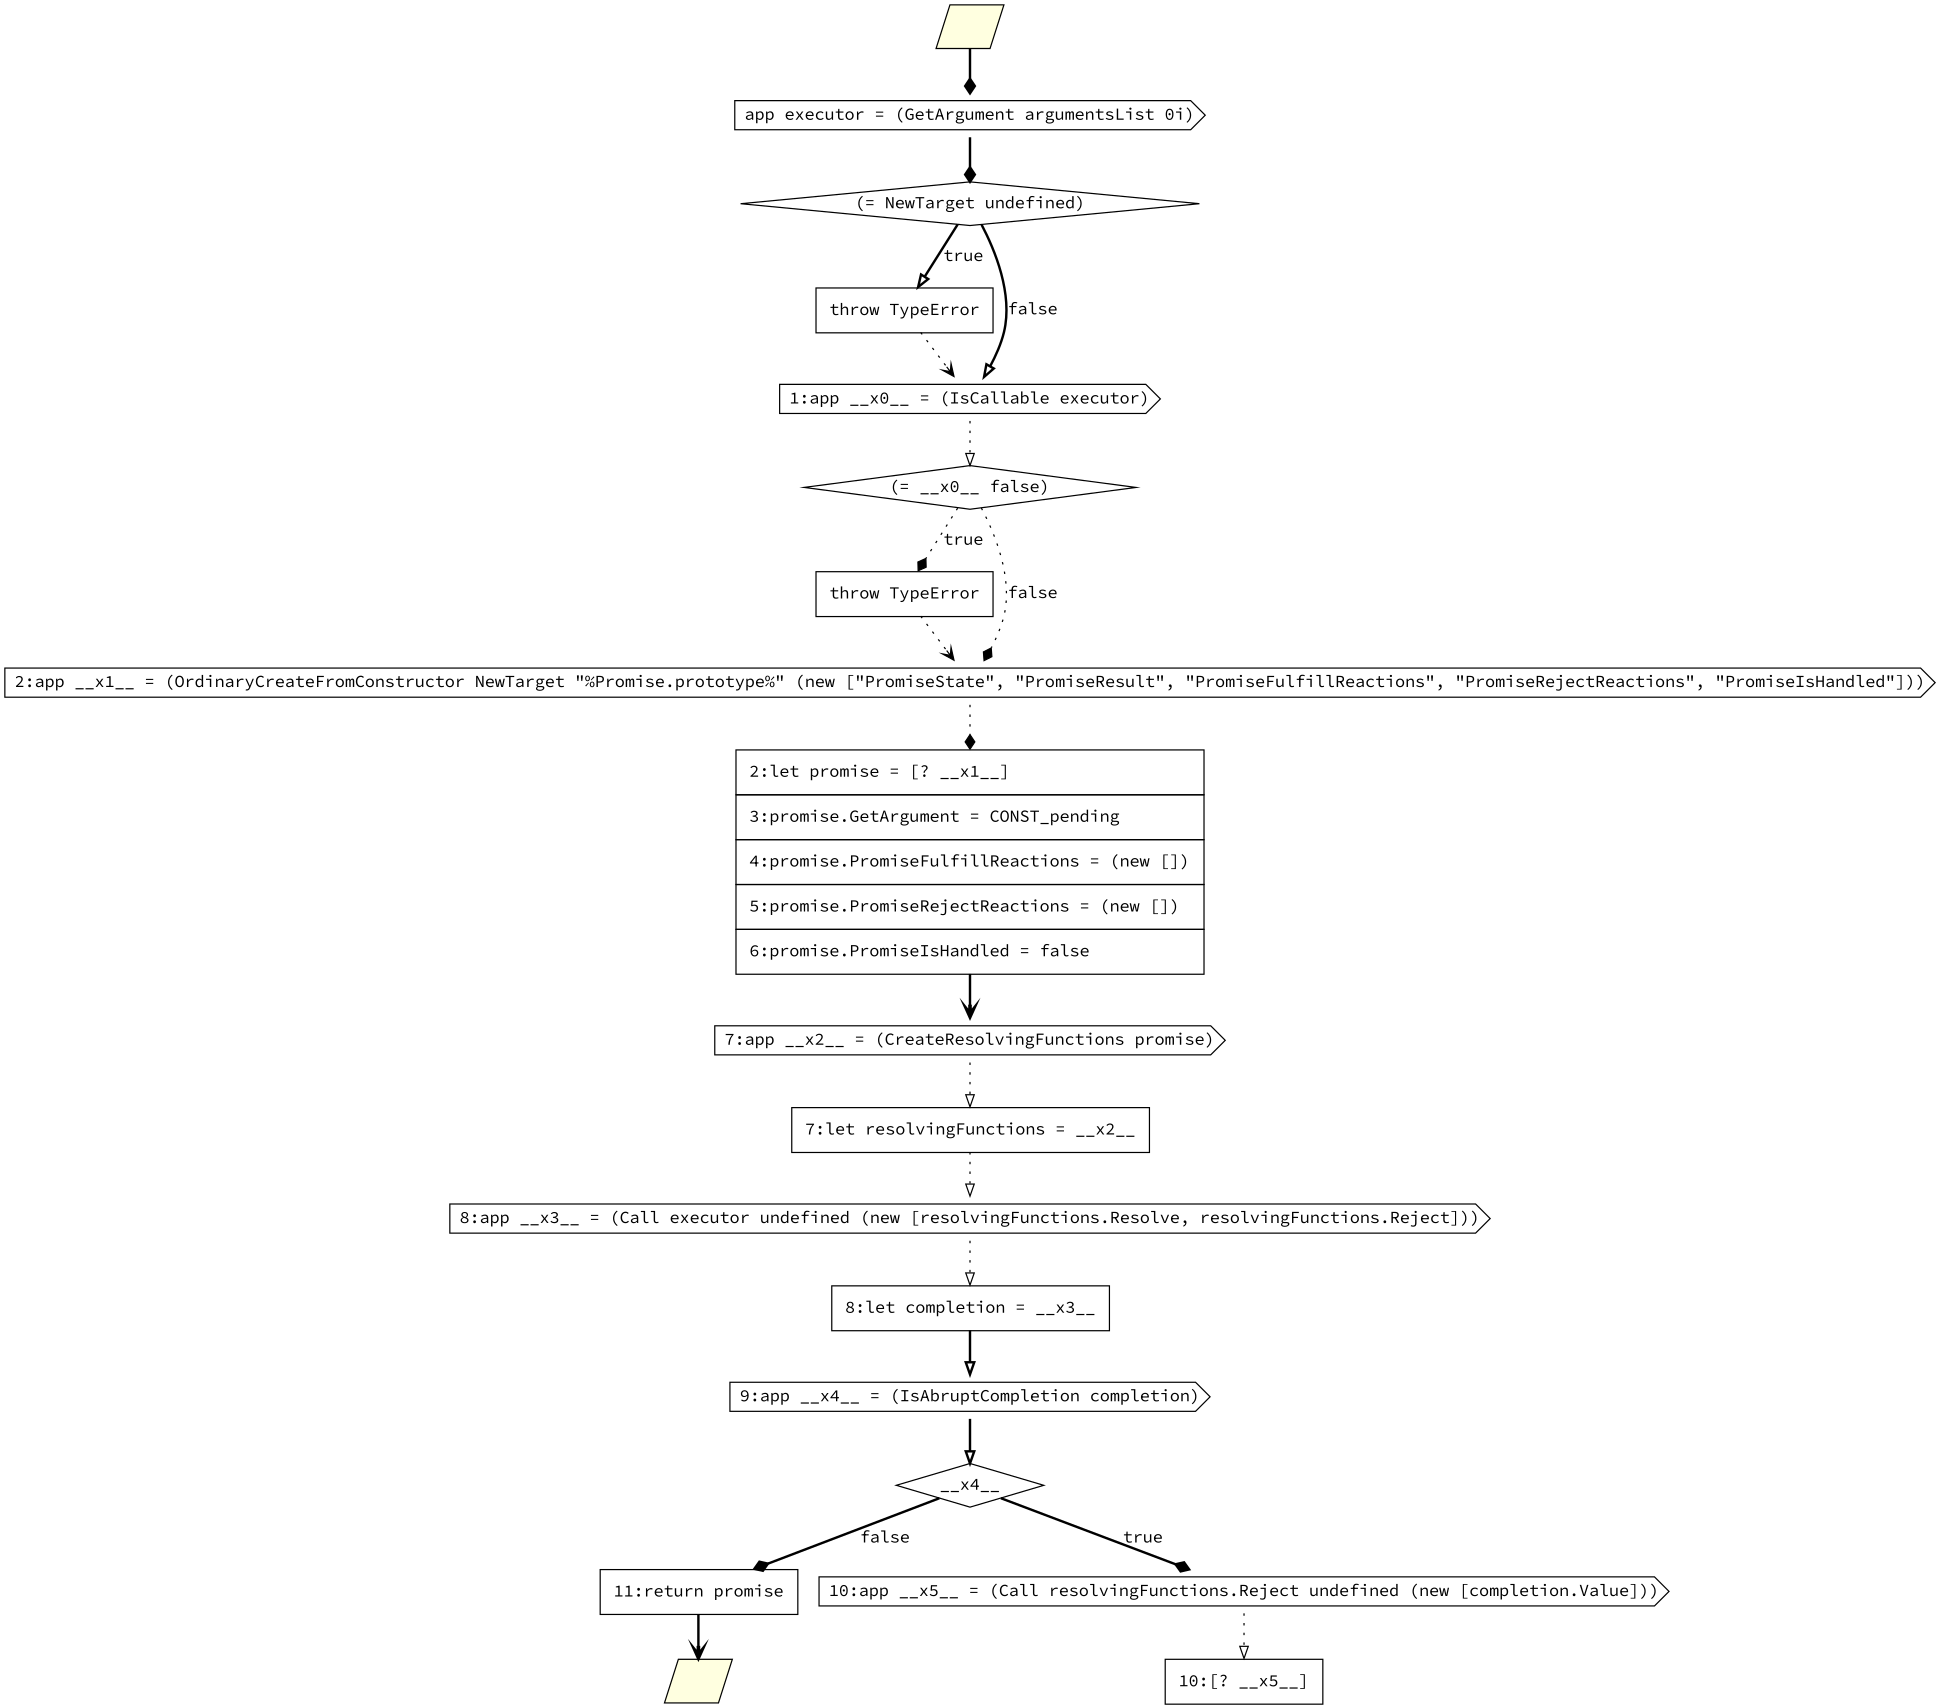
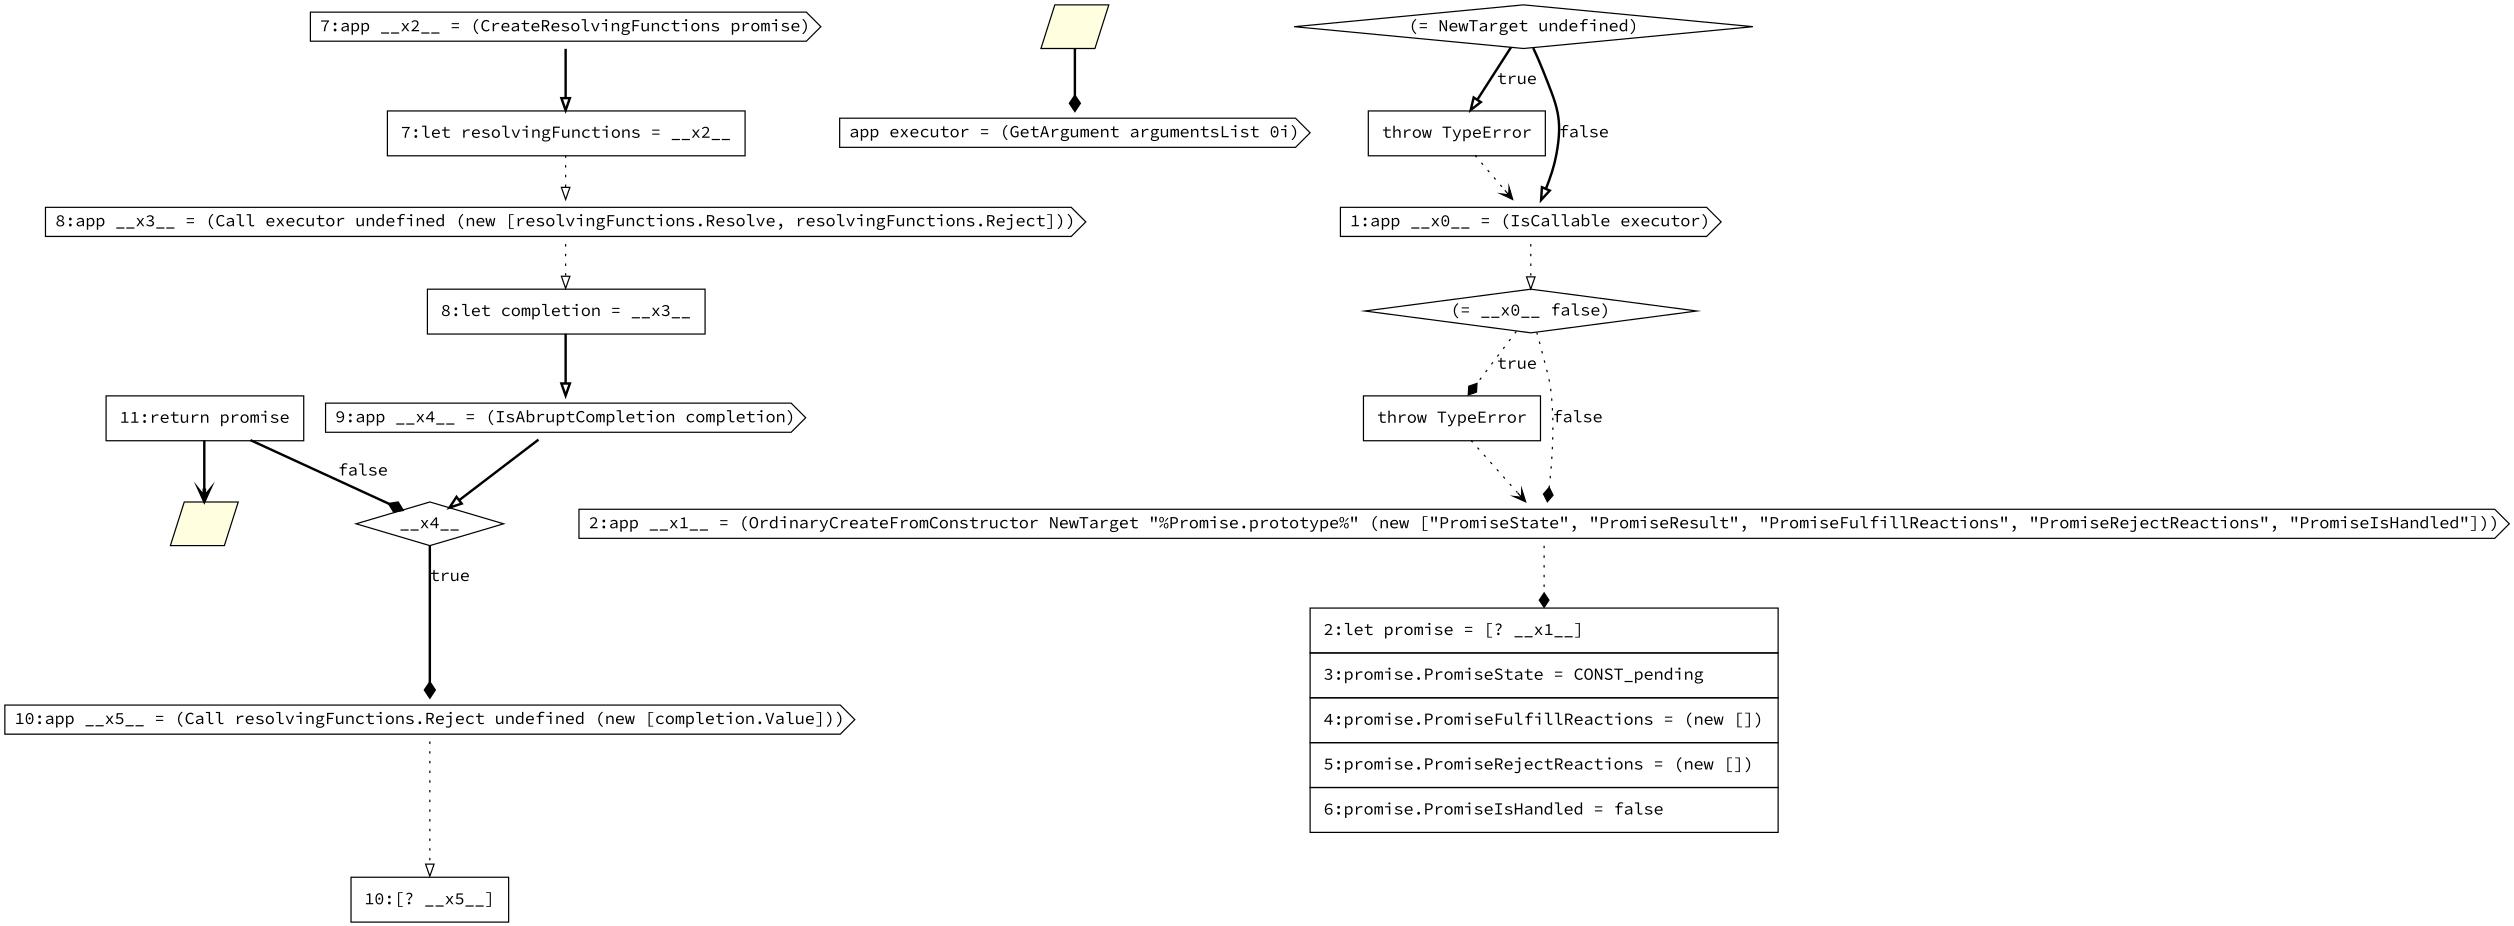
edge "app executor = (GetArgument argumentsList 0i)" -> "(= NewTarget undefined)": removed
node "2:let promise = [? __x1__]": text "3:promise.GetArgument = CONST_pending" -> "3:promise.PromiseState = CONST_pending"
edge "2:let promise = [? __x1__]" -> "7:app __x2__ = (CreateResolvingFunctions promise)": removed
edge "7:app __x2__ = (CreateResolvingFunctions promise)" -> "7:let resolvingFunctions = __x2__": style dotted -> bold
edge "__x4__" -> "11:return promise": reversed
